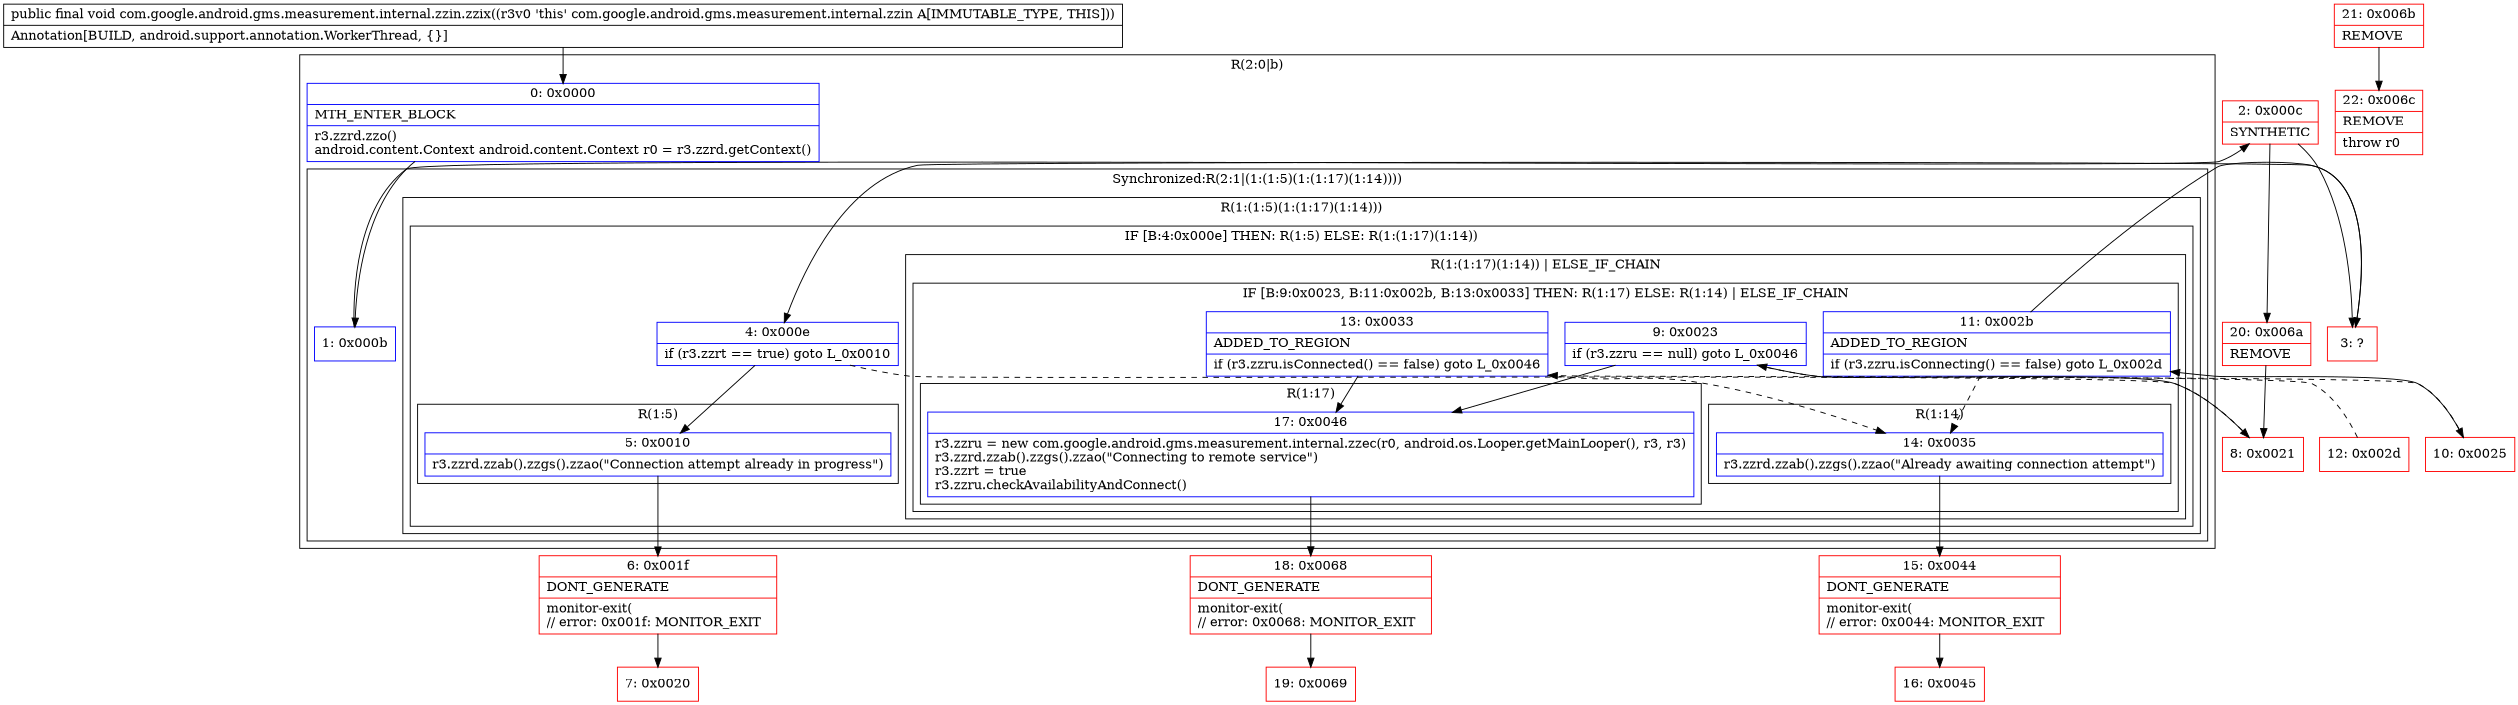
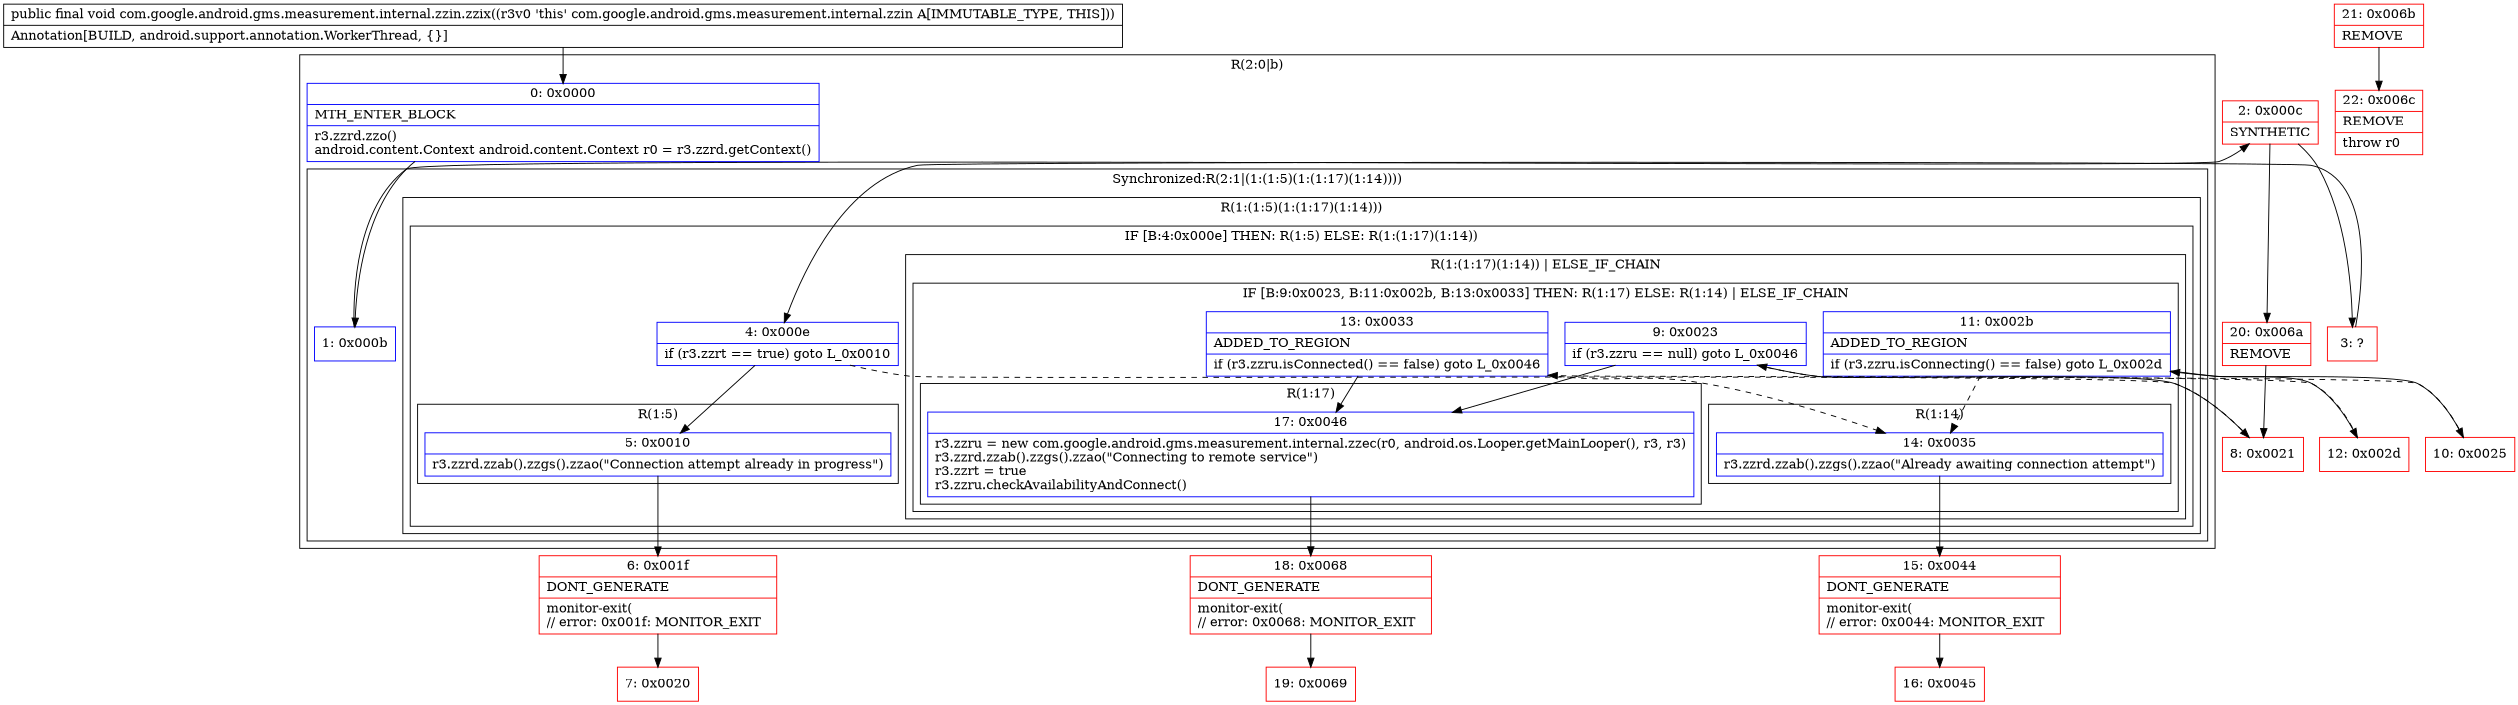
edge "11: 0x002b" -> "3: ?": now "11: 0x002b" -> "12: 0x002d"
